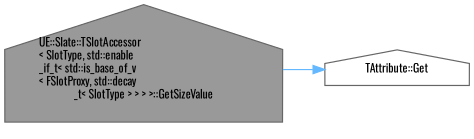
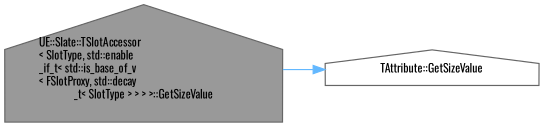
node "TAttribute::Get": label "TAttribute::Get" -> "TAttribute::GetSizeValue"
